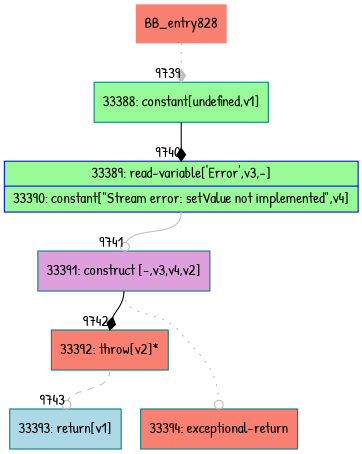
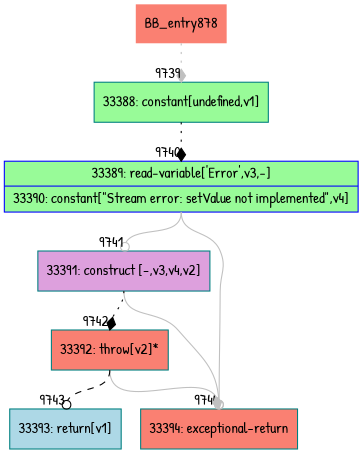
node "BB_entry828": label "BB_entry828" -> "BB_entry878"
edge "33388: constant[undefined,v1]" -> "33389: read-variable['Error',v3,-]": style solid -> dotted
edge "33389: read-variable['Error',v3,-]" -> "33394: exceptional-return": added
edge "33391: construct [-,v3,v4,v2]" -> "33392: throw[v2]*": style solid -> dotted
edge "33391: construct [-,v3,v4,v2]" -> "33394: exceptional-return": style dotted -> solid
edge "33392: throw[v2]*" -> "33393: return[v1]": color gray -> black
edge "33392: throw[v2]*" -> "33394: exceptional-return": added
